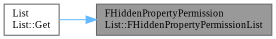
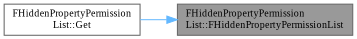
node "List List::Get": label "List List::Get" -> "FHiddenPropertyPermission List::Get"
